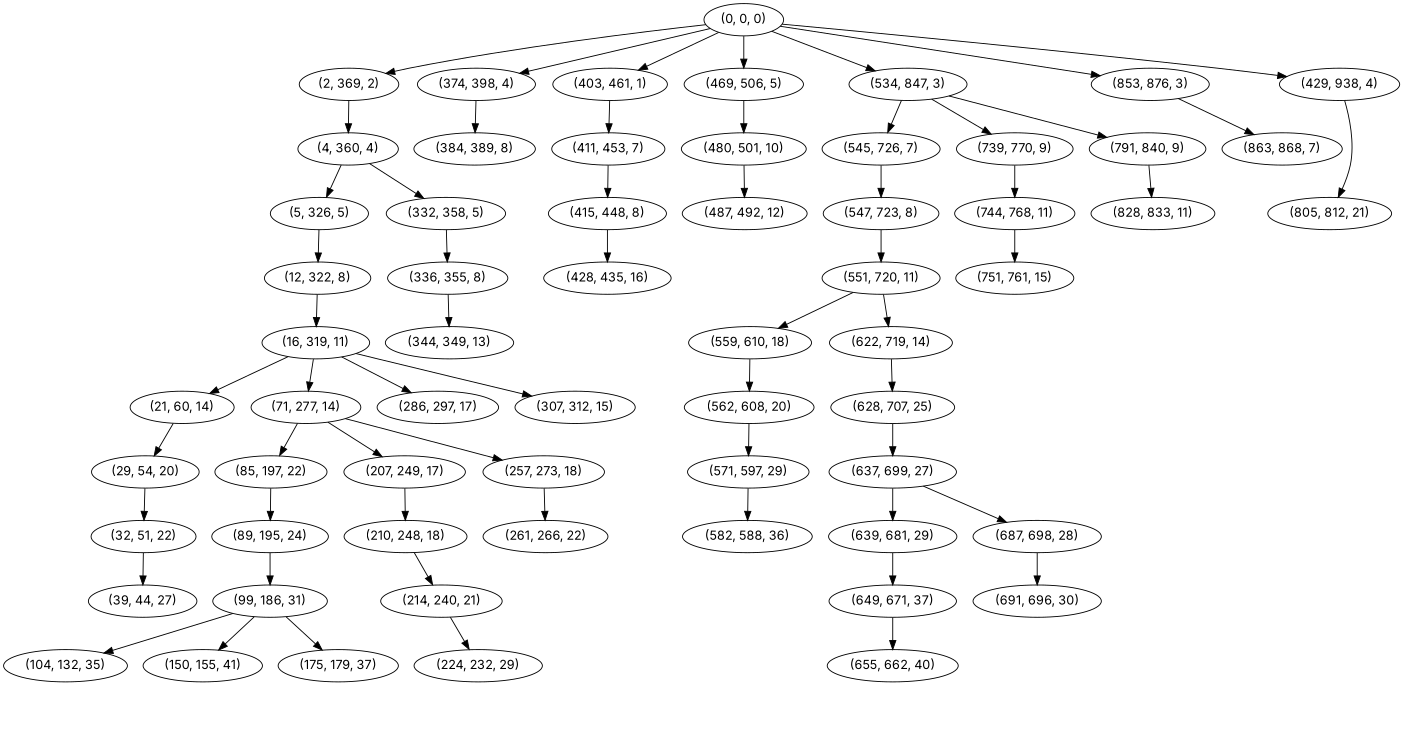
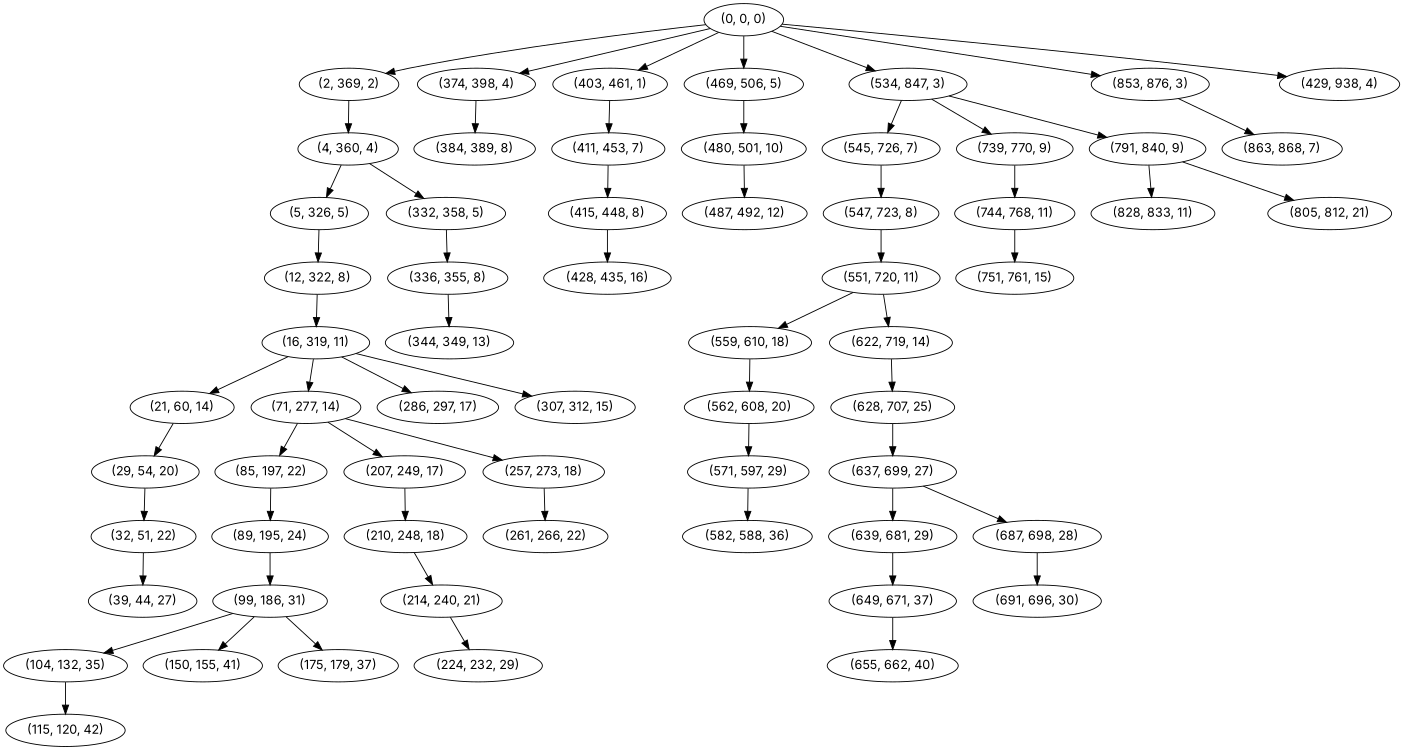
edge "(429, 938, 4)" -> "(805, 812, 21)": now "(791, 840, 9)" -> "(805, 812, 21)"
node "(115, 120, 42)": added
